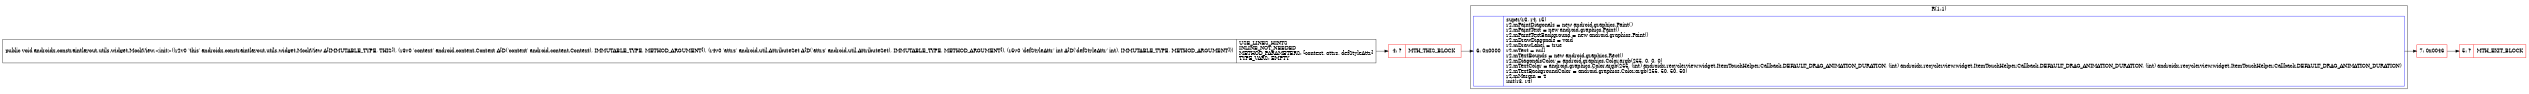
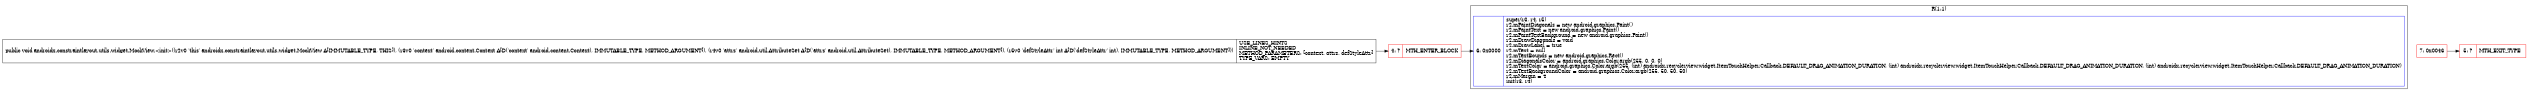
node "4: ?": text "MTH_THIS_BLOCK" -> "MTH_ENTER_BLOCK"
edge "6: 0x0000" -> "7: 0x0046": removed
node "5: ?": text "MTH_EXIT_BLOCK" -> "MTH_EXIT_TYPE"
